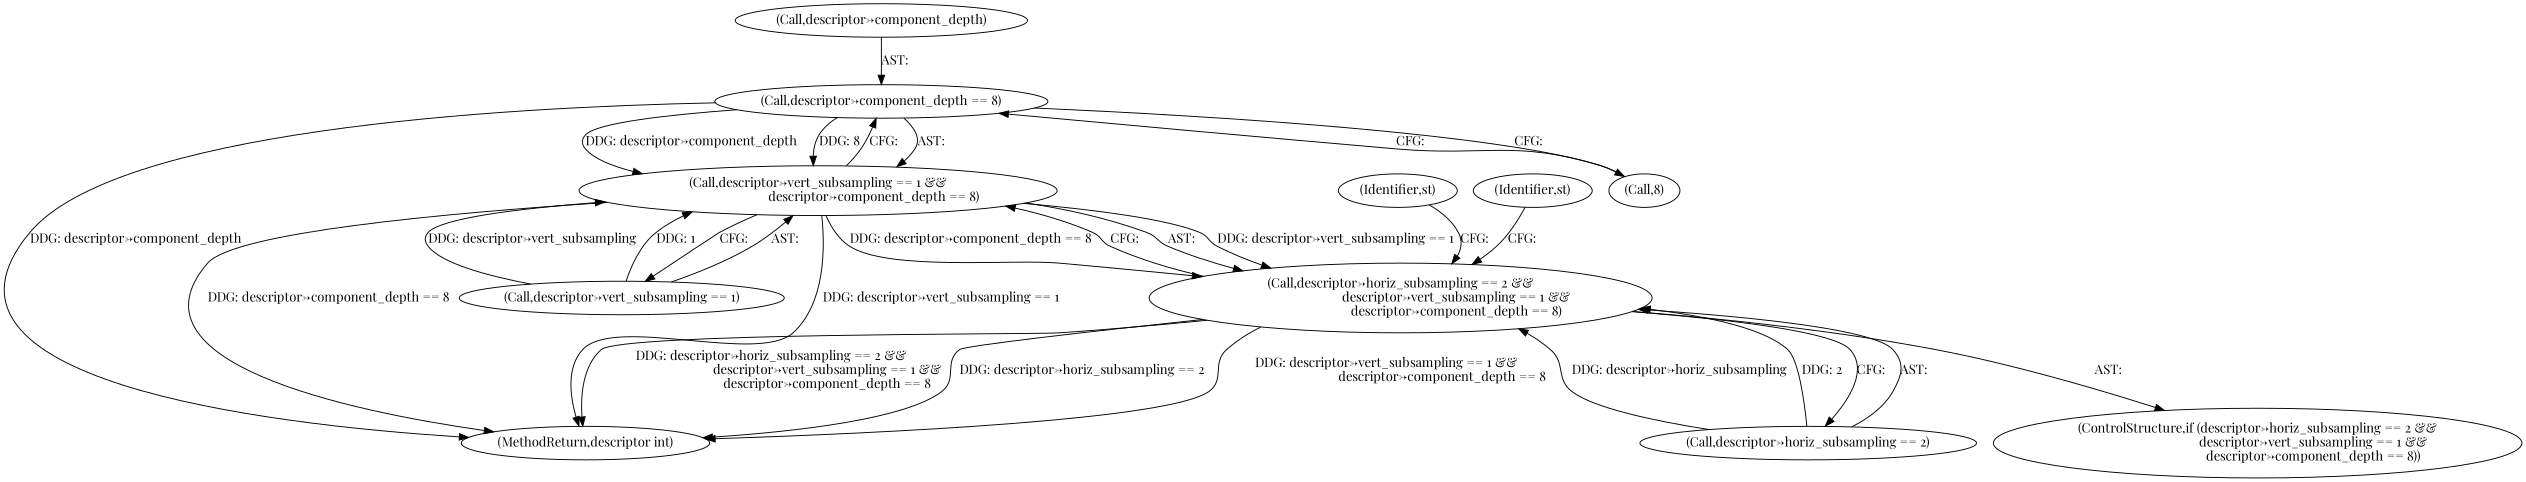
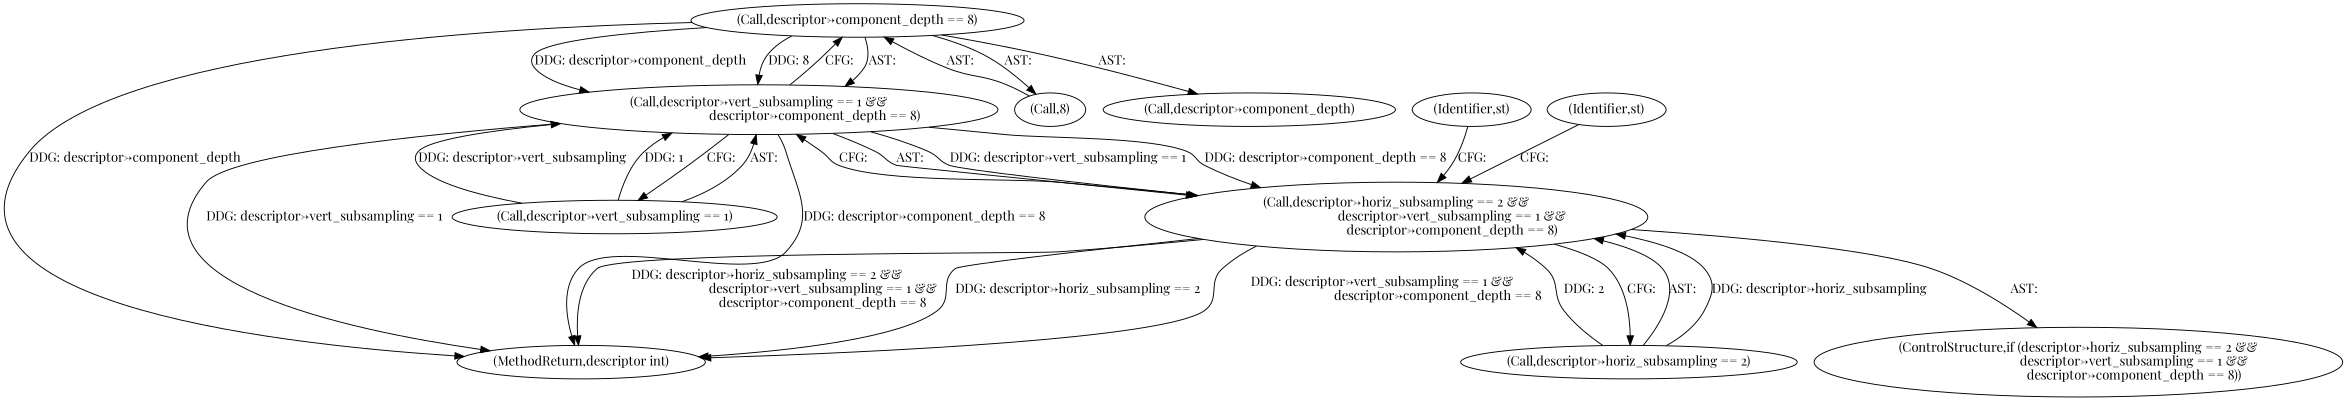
edge "(Call,descriptor->component_depth)" -> "(Call,descriptor->component_depth == 8)": reversed
edge "(Call,8)" -> "(Call,descriptor->component_depth == 8)": label "CFG: " -> "AST: "
edge "(Call,descriptor->component_depth == 8)" -> "(Call,8)": label "CFG: " -> "AST: "
